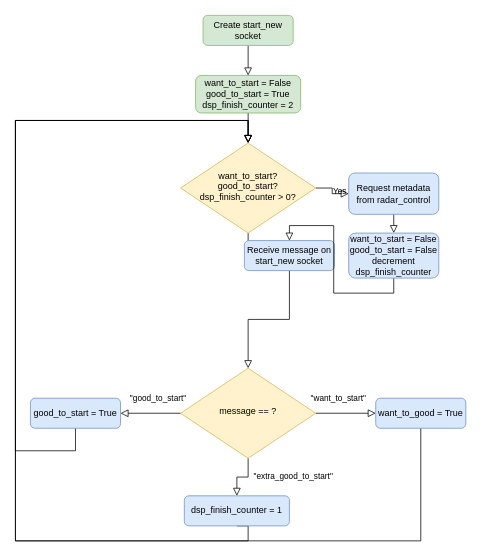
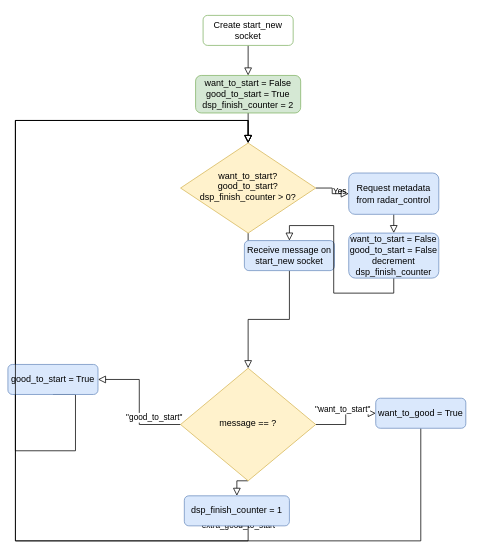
node "Create start_new socket": fillcolor #d5e8d4 -> #ffffff
node "good_to_start = True": moved (75, 413) -> (53, 379)
node "message == ?": size 135x90 -> 135x113
